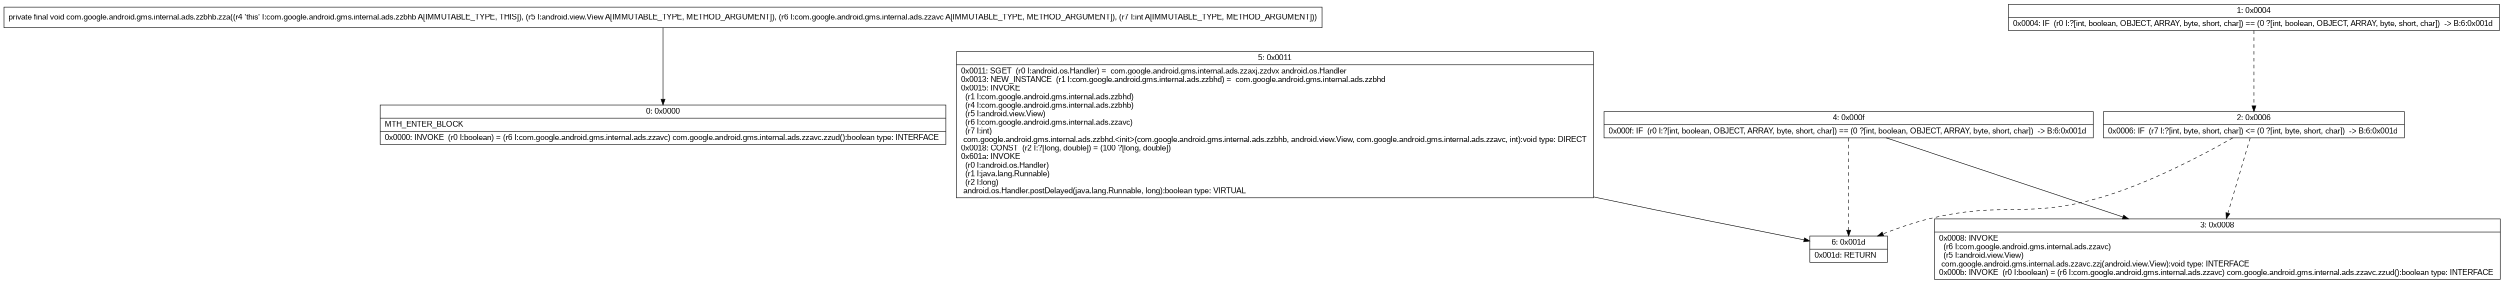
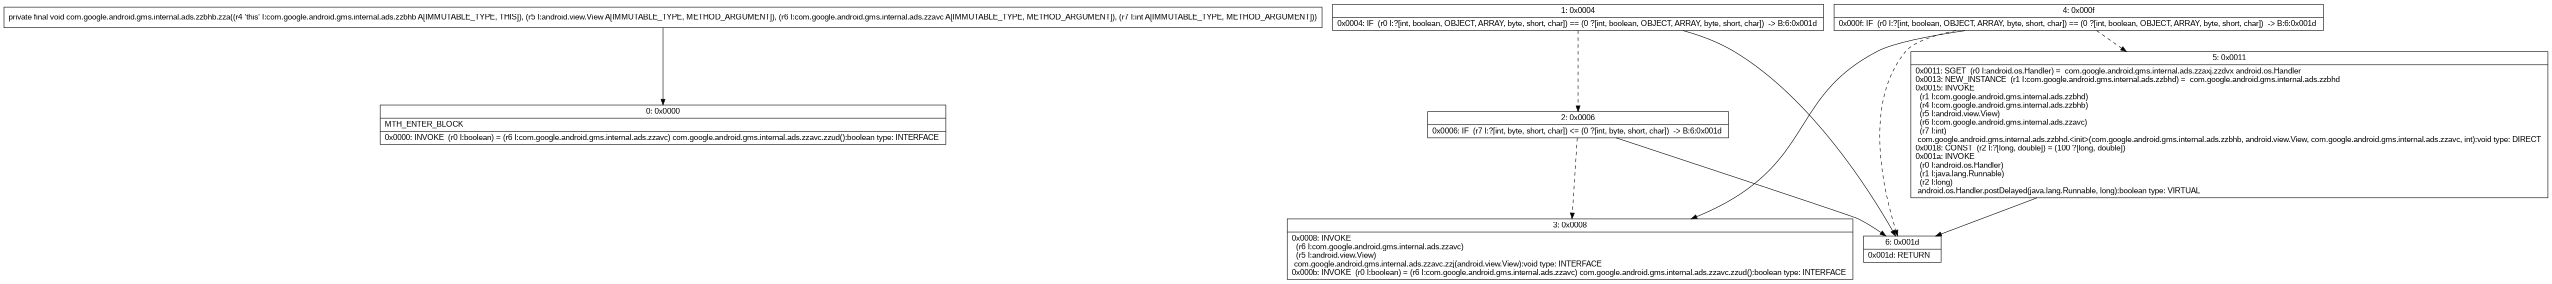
edge "4: 0x000f" -> "5: 0x0011": added
edge "1: 0x0004" -> "6: 0x001d": added
node "5: 0x0011": text "0x601a: INVOKE" -> "0x001a: INVOKE"
edge "2: 0x0006" -> "6: 0x001d": style dashed -> solid
